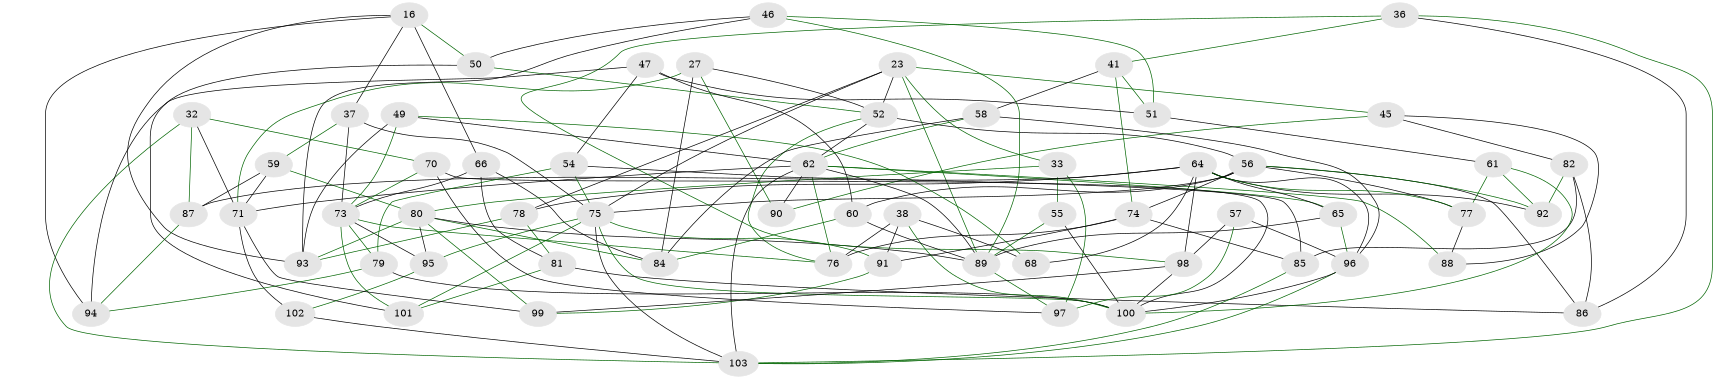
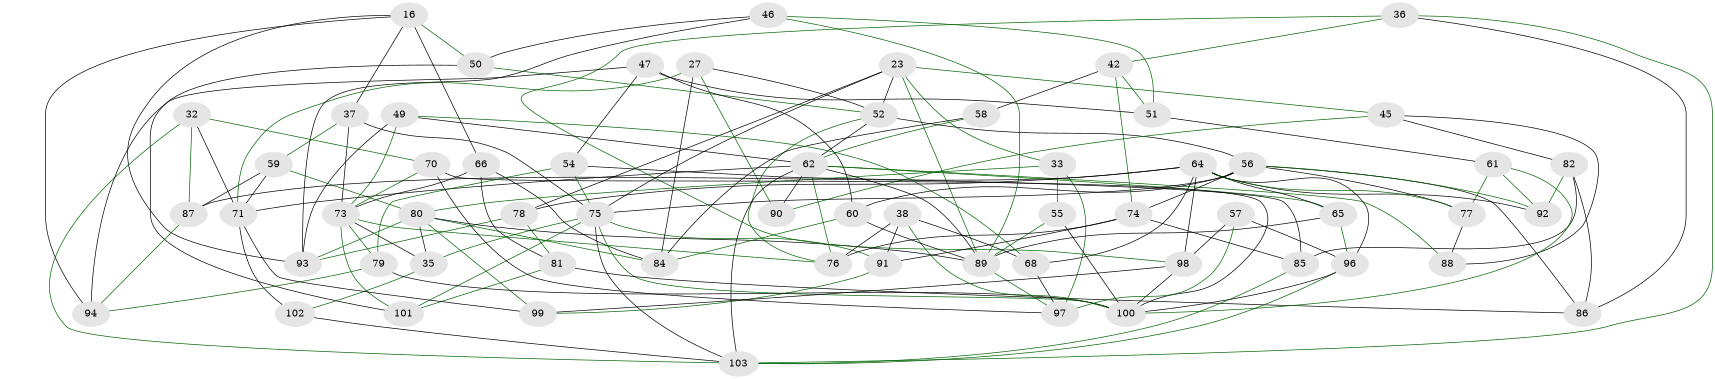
node "41": label "41" -> "42"
edge "58" -- "96": removed
node "95": label "95" -> "35"
edge "68" -- "97": added
